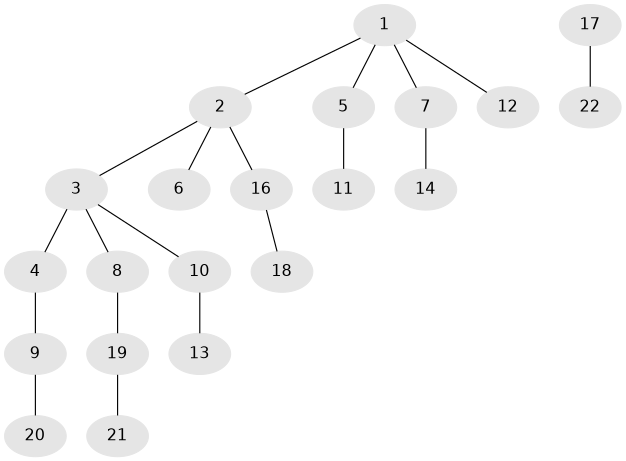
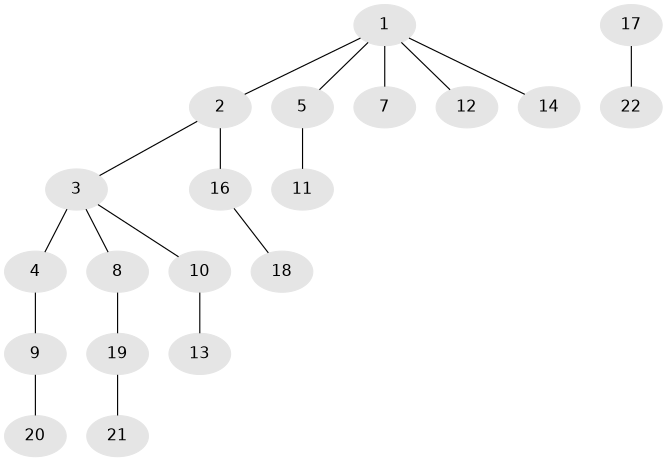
edge "7" -- "14": now "1" -- "14"
node "6": removed
